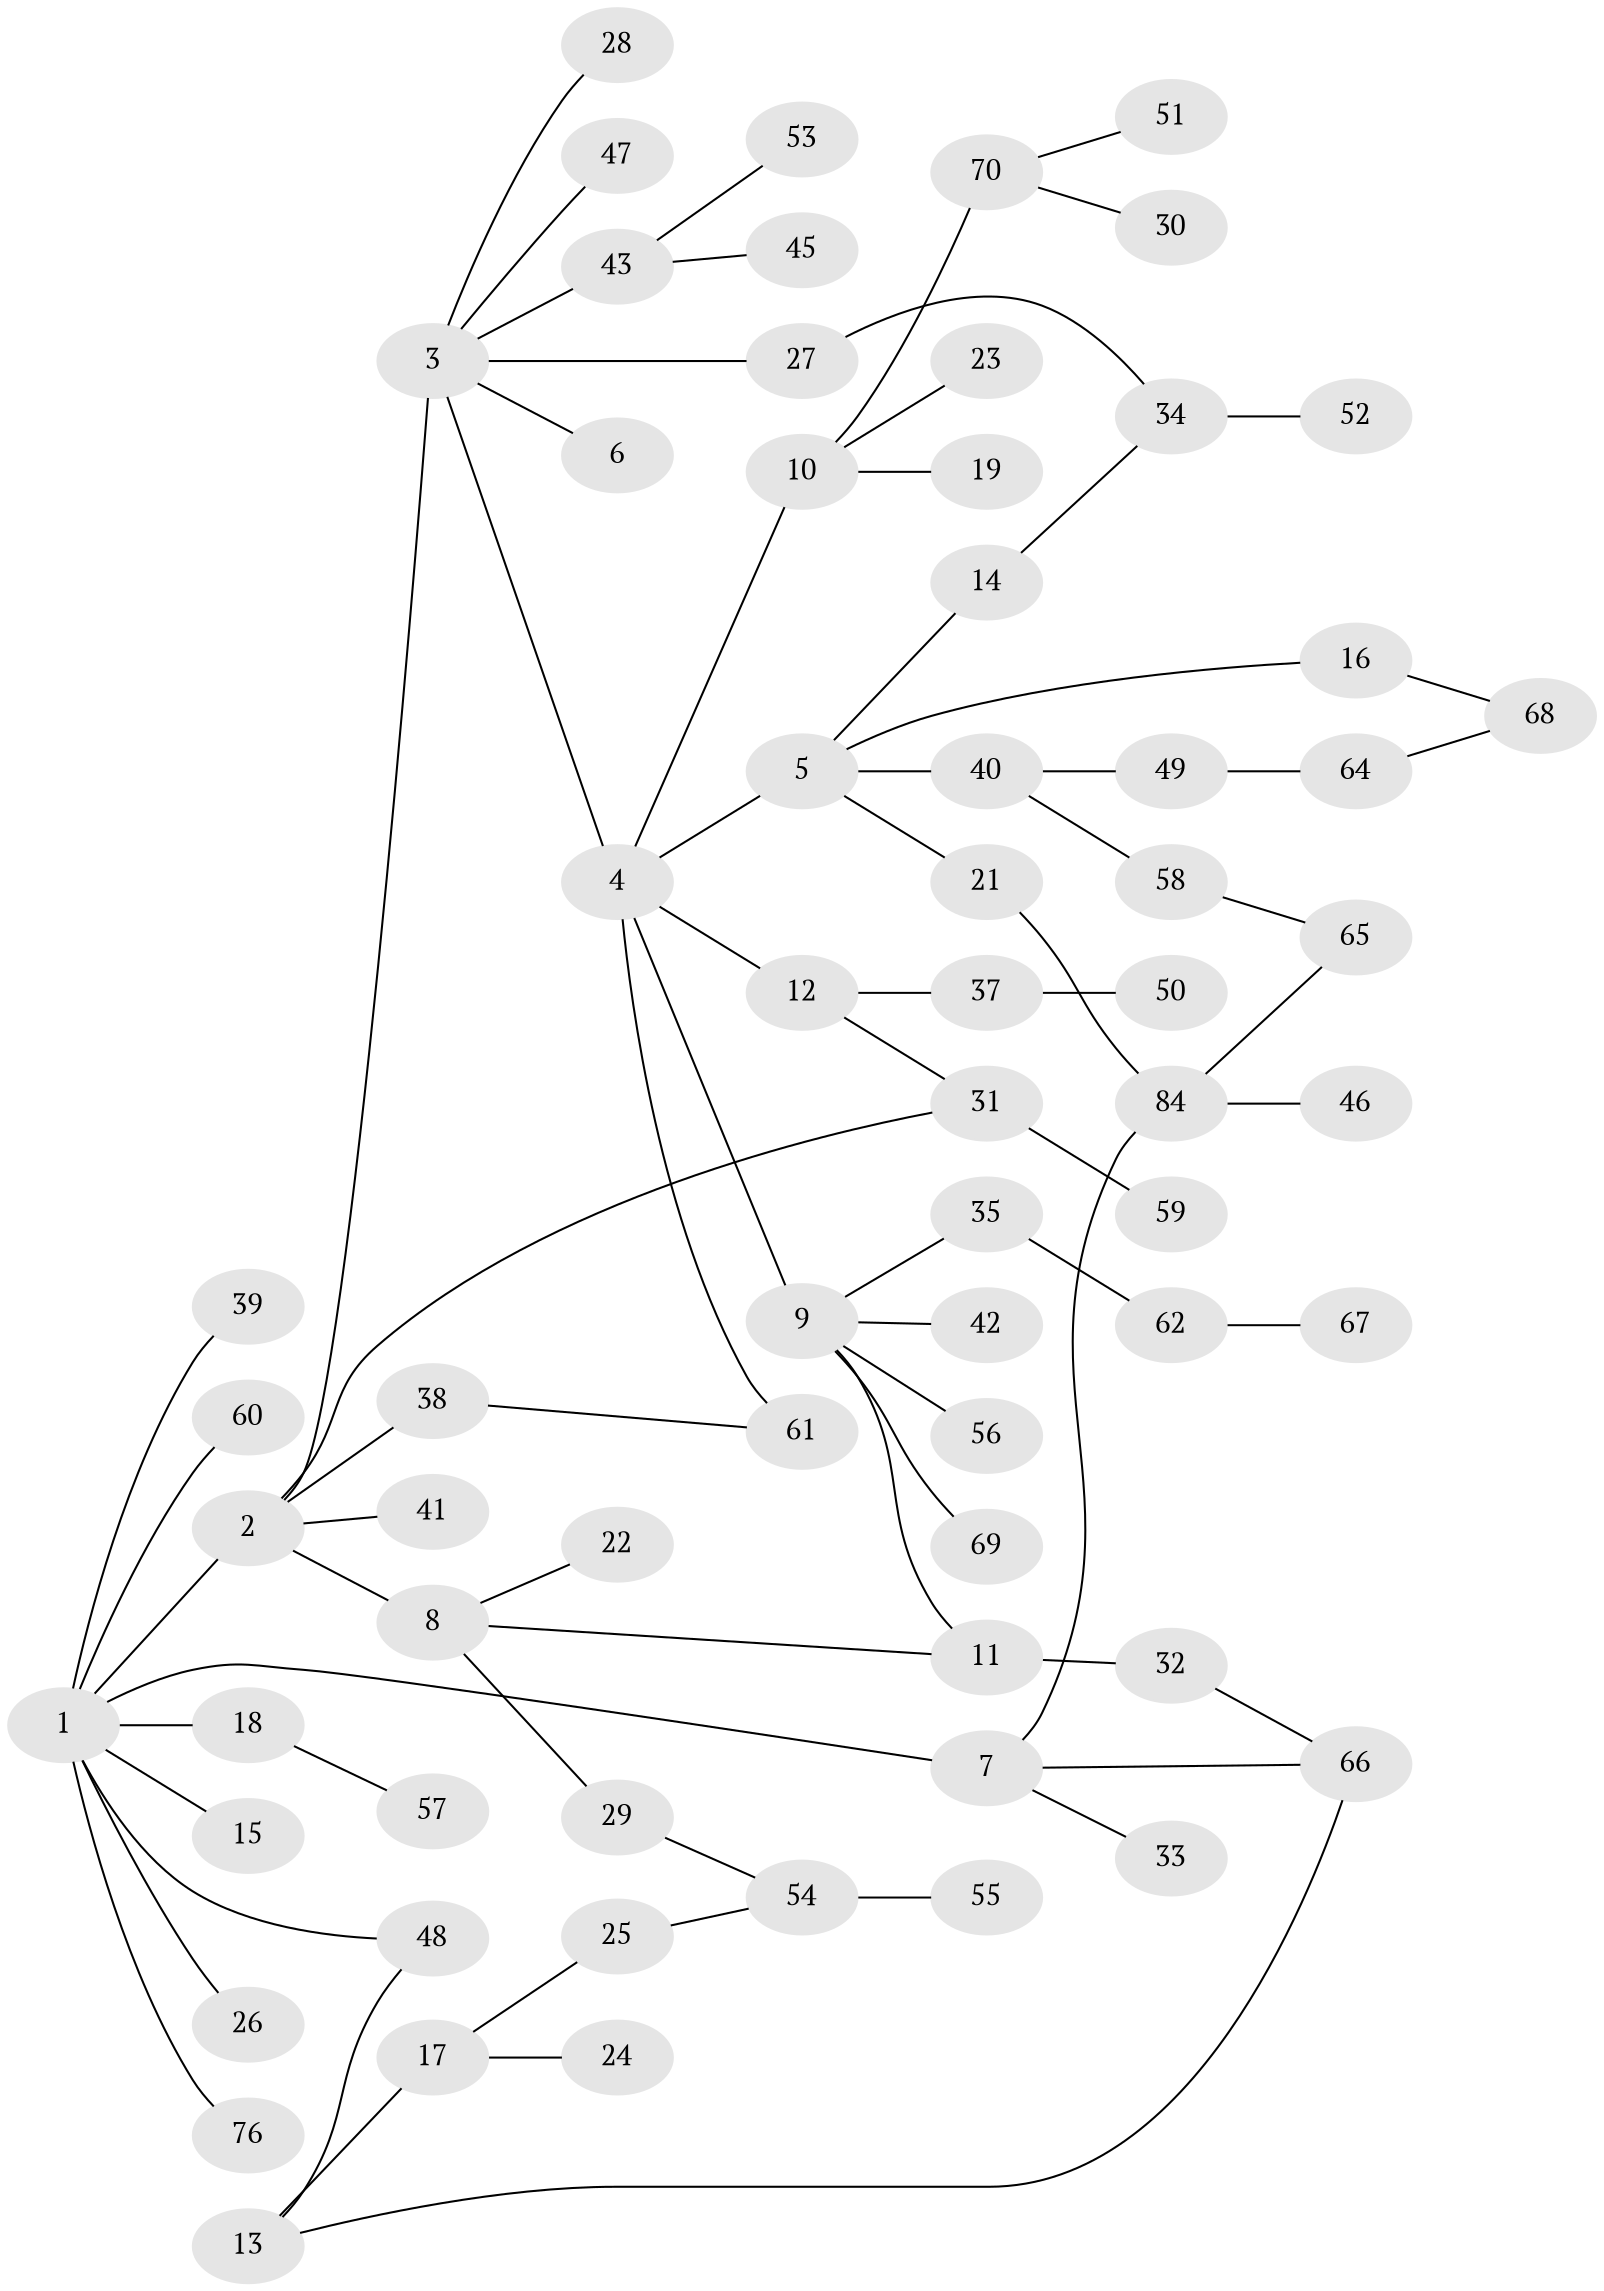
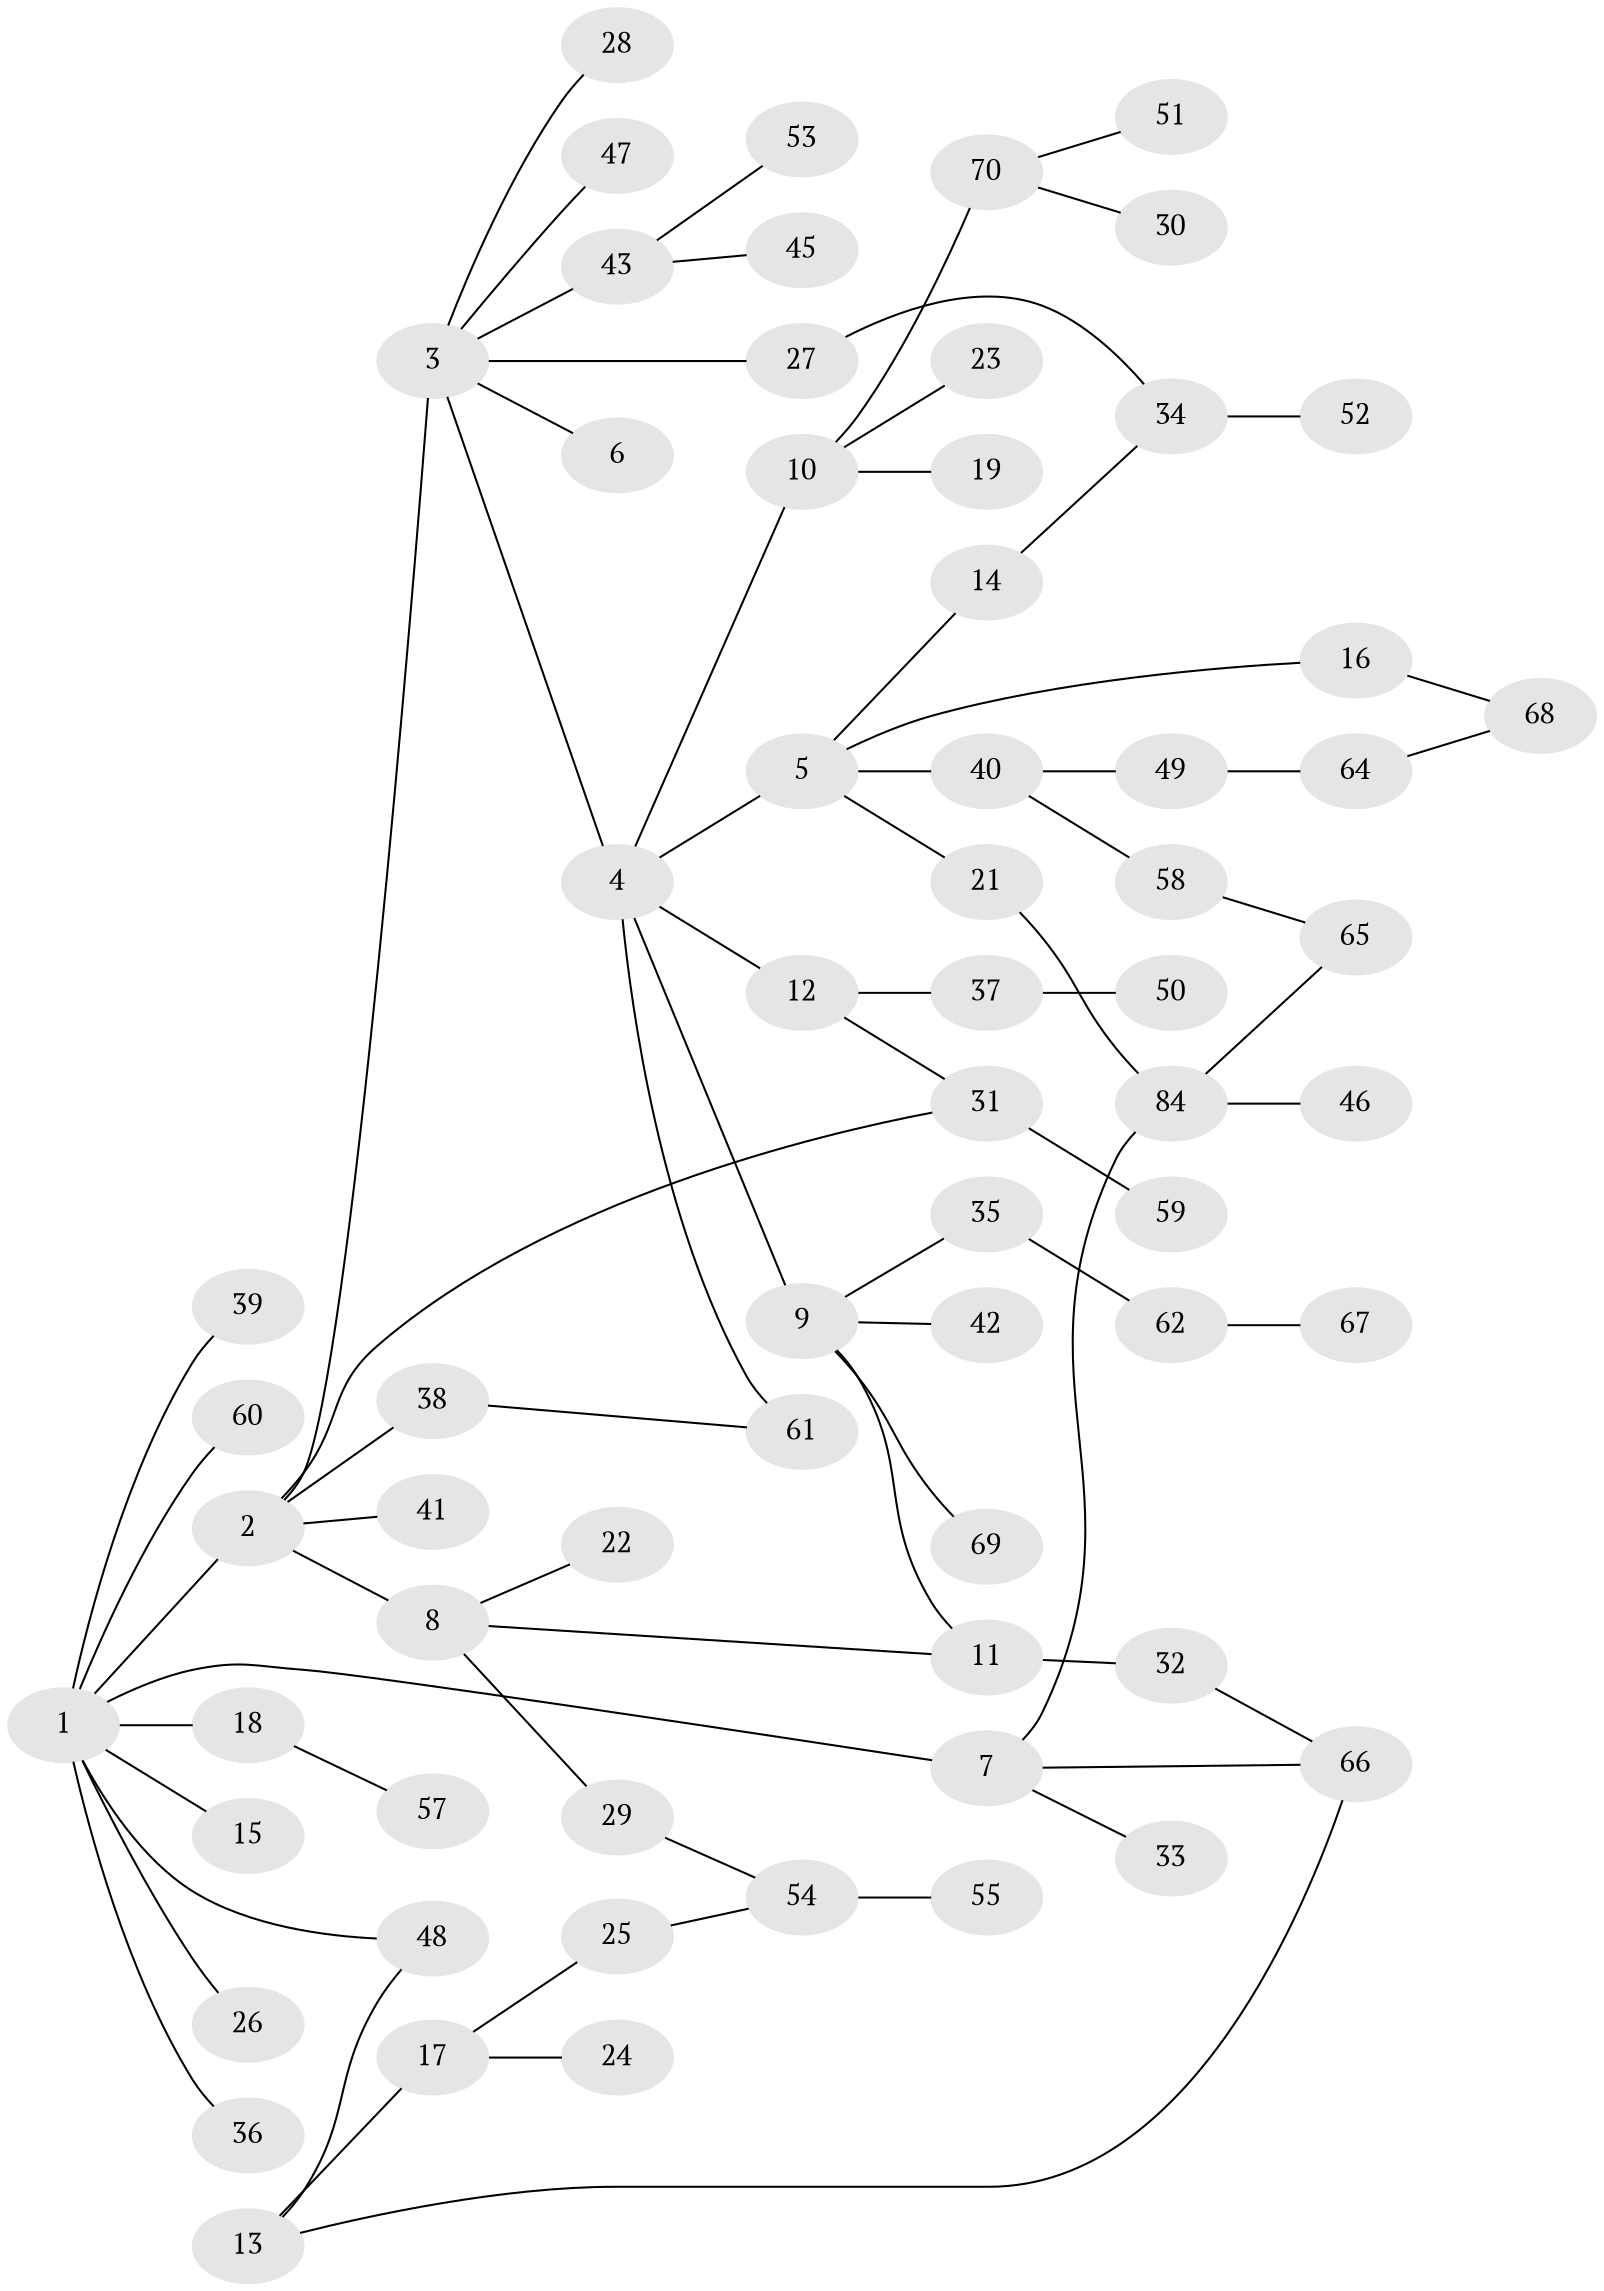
node "56": removed
node "76": label "76" -> "36"
